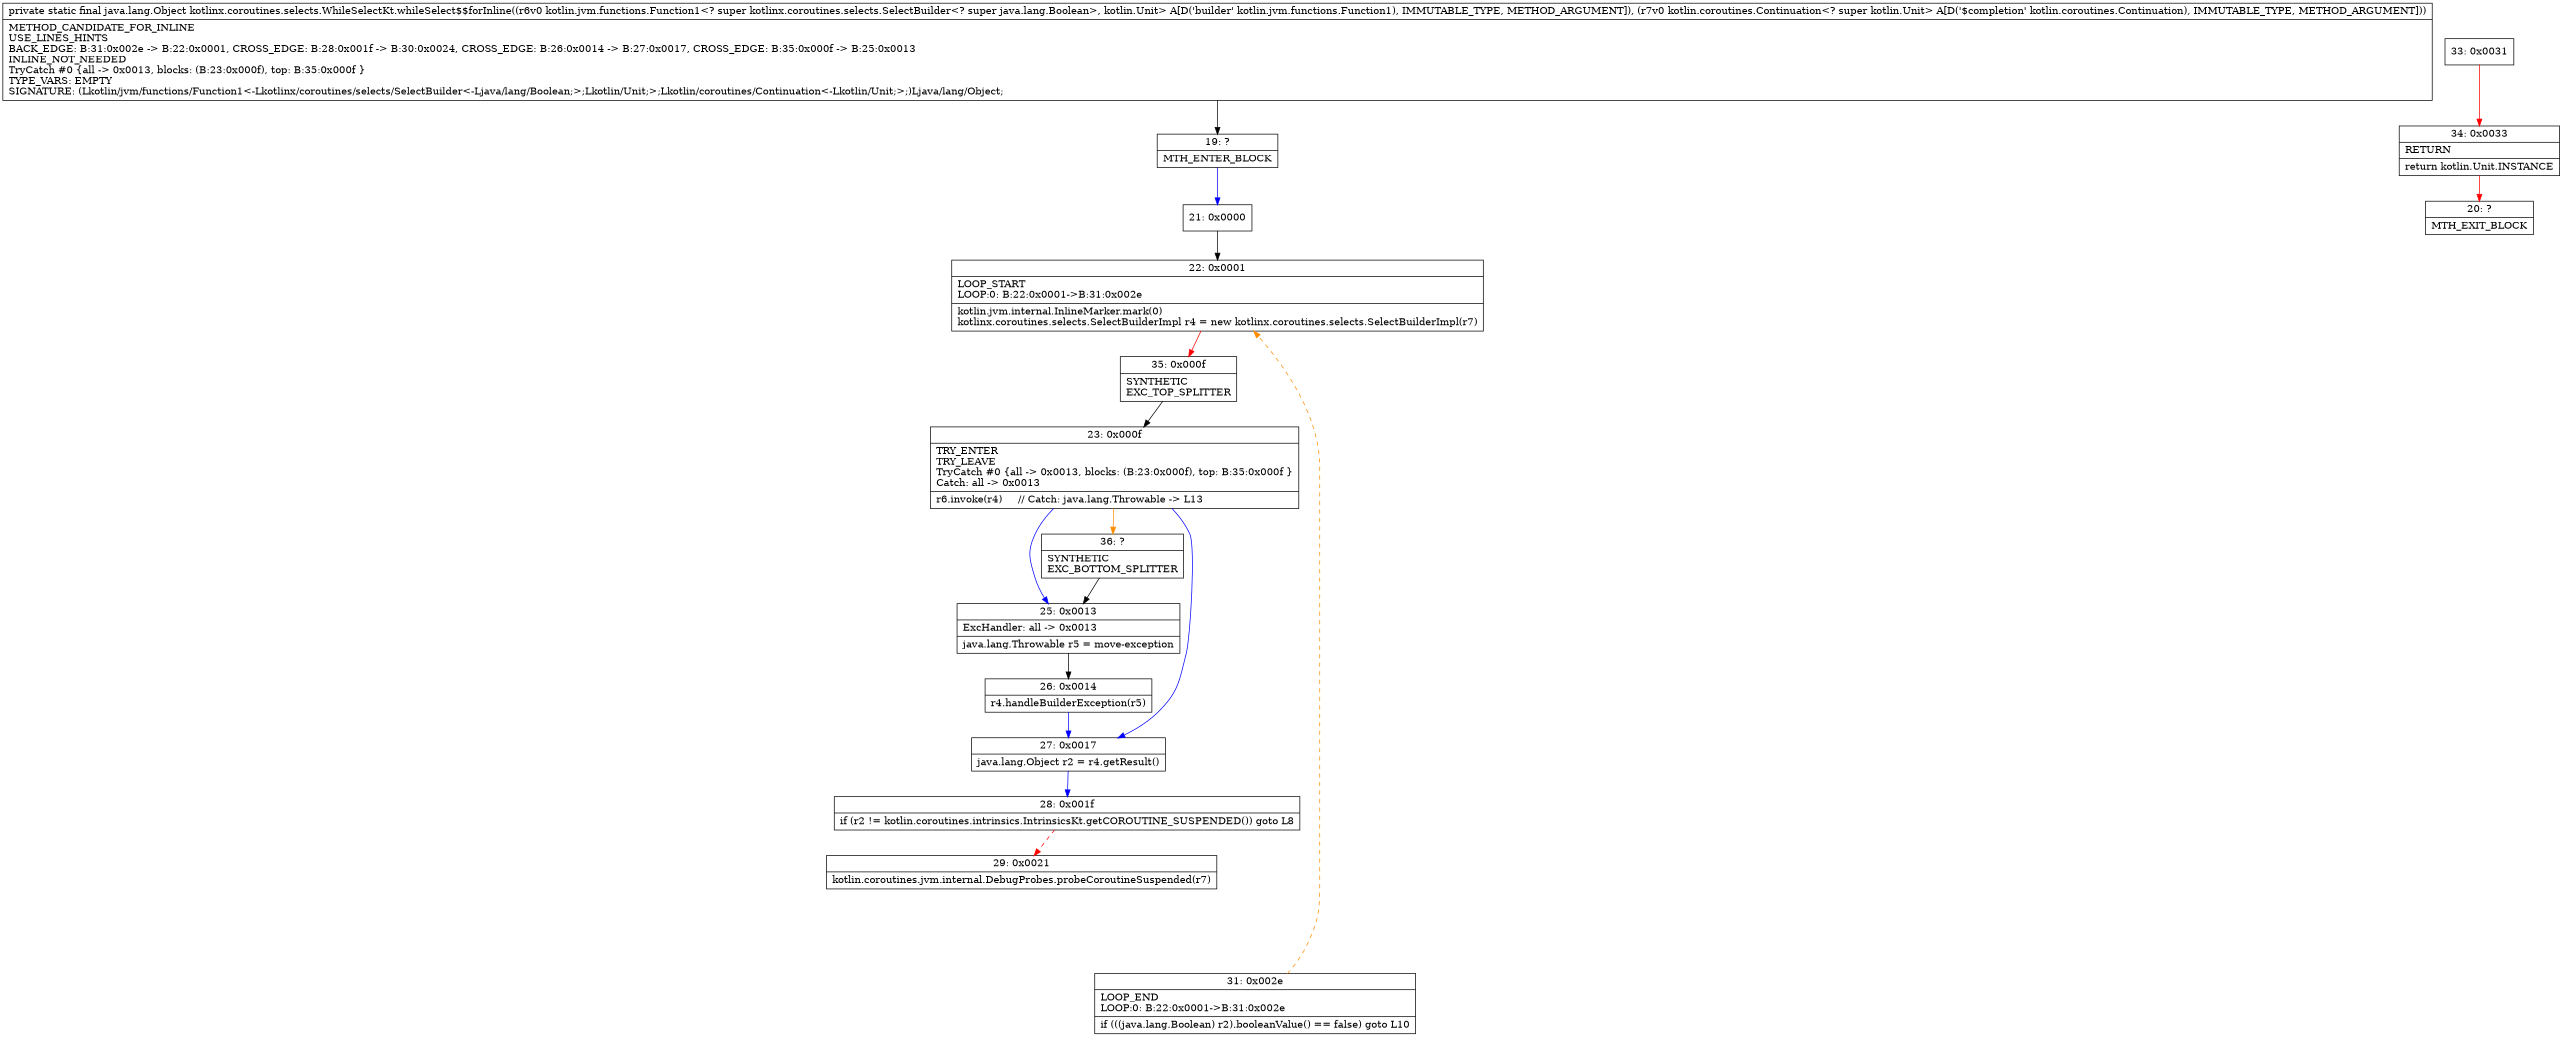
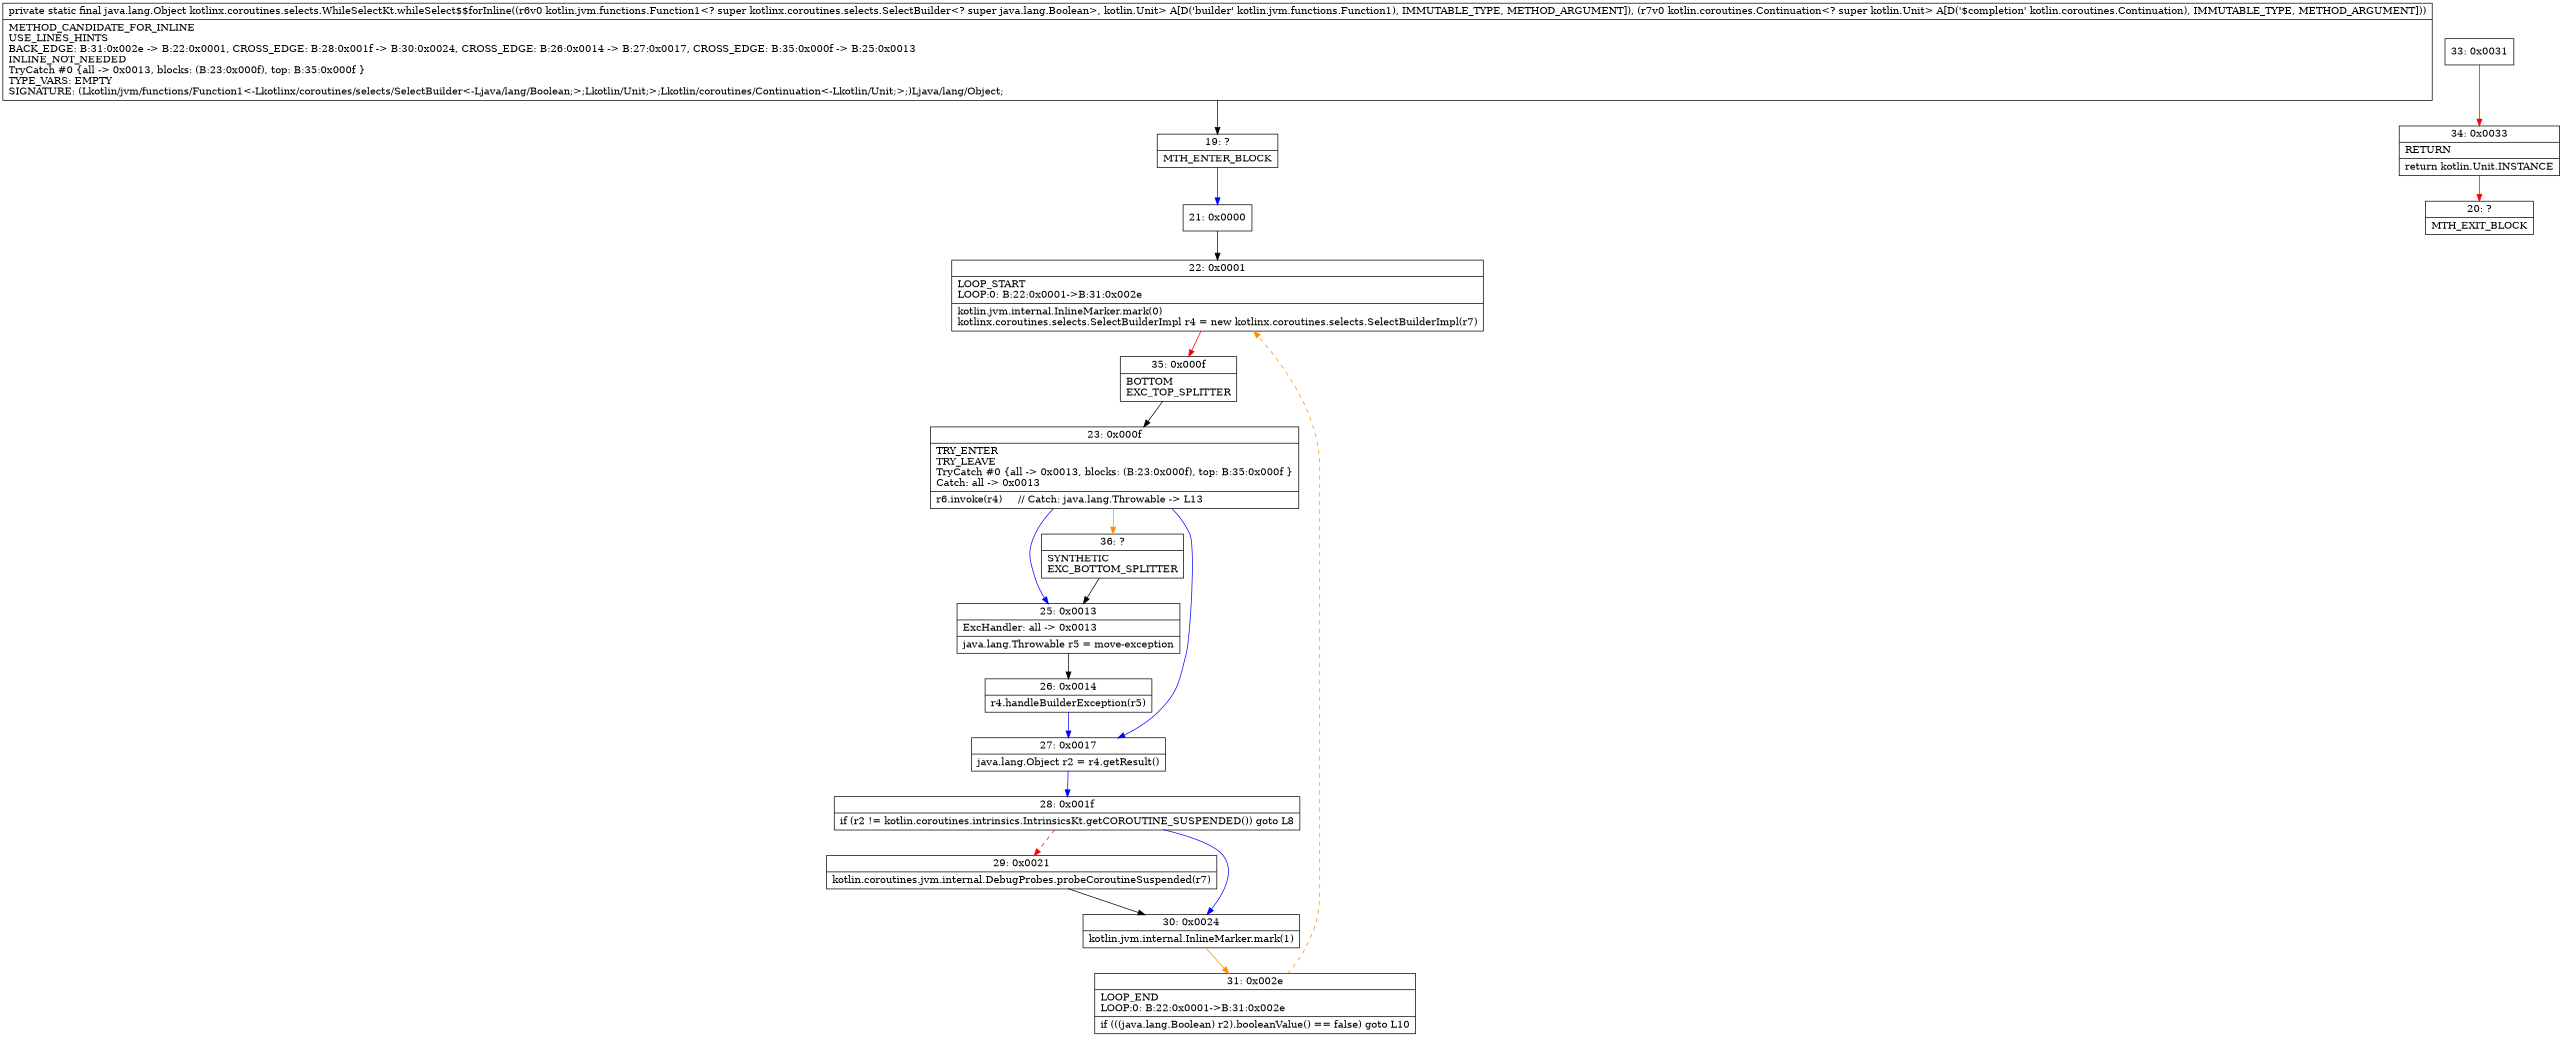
node "35: 0x000f": text "SYNTHETIC" -> "BOTTOM"
node "30: 0x0024": added
